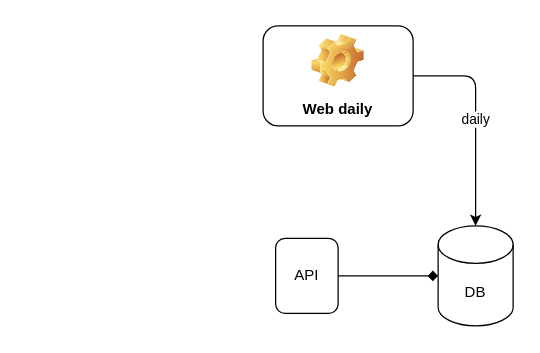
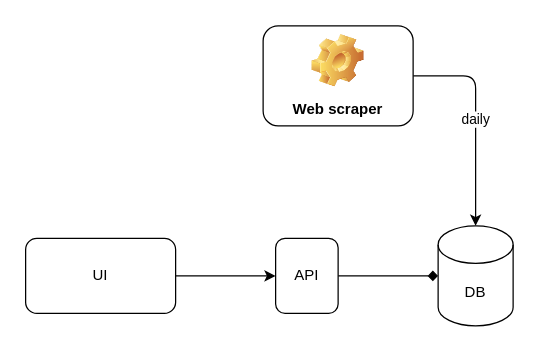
node "Web daily": label "Web daily" -> "Web scraper"
node "UI": added
edge "UI" -> "API": added
